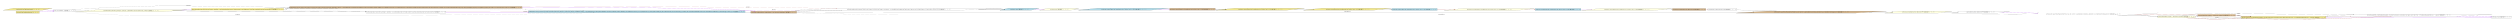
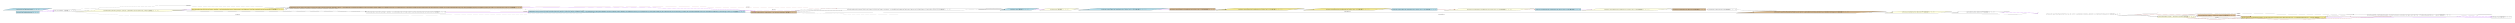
node "writeReducingEventTimeWindowsSnapshot['1', '0', '0']": fillcolor khaki -> lightblue
node "writeApplyEventTimeWindowsSnapshot['0', '0', '1']": fillcolor khaki -> lightblue
